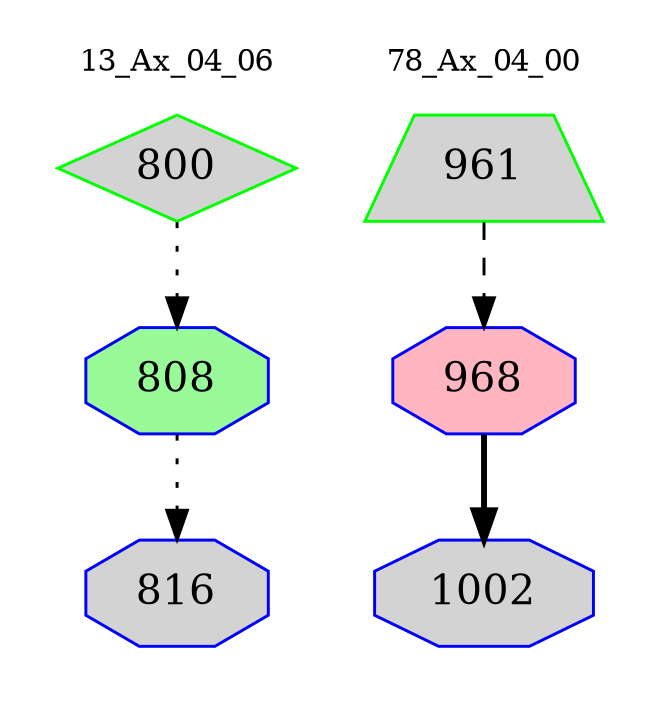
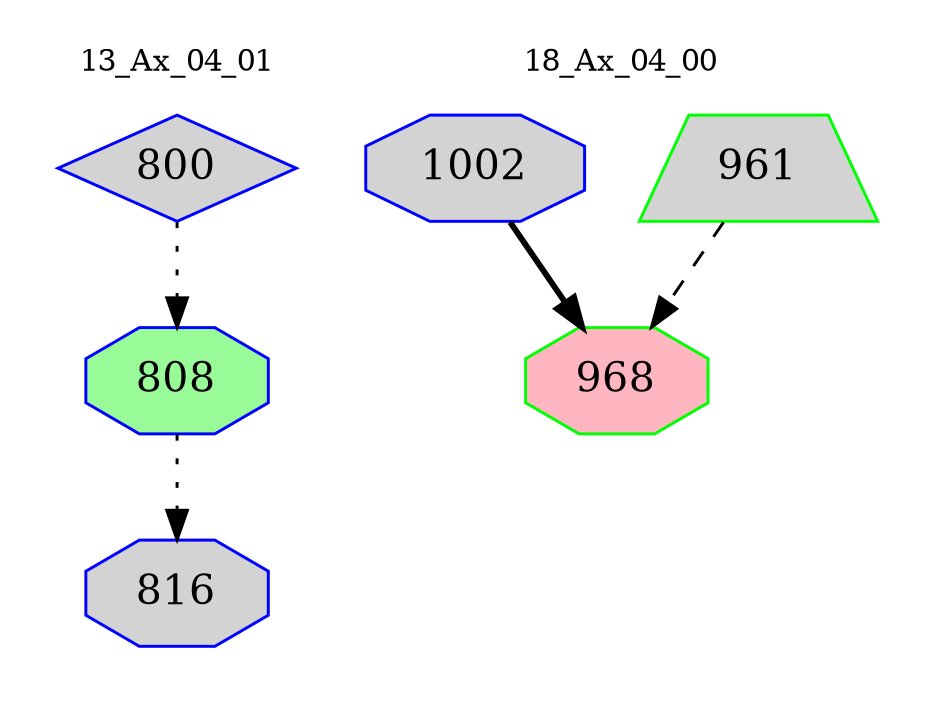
cluster "13_Ax_04_06": label "13_Ax_04_06" -> "13_Ax_04_01"
cluster "78_Ax_04_00": label "78_Ax_04_00" -> "18_Ax_04_00"
node "800": color green -> blue
node "968": color blue -> green
edge "968" -> "1002": reversed
